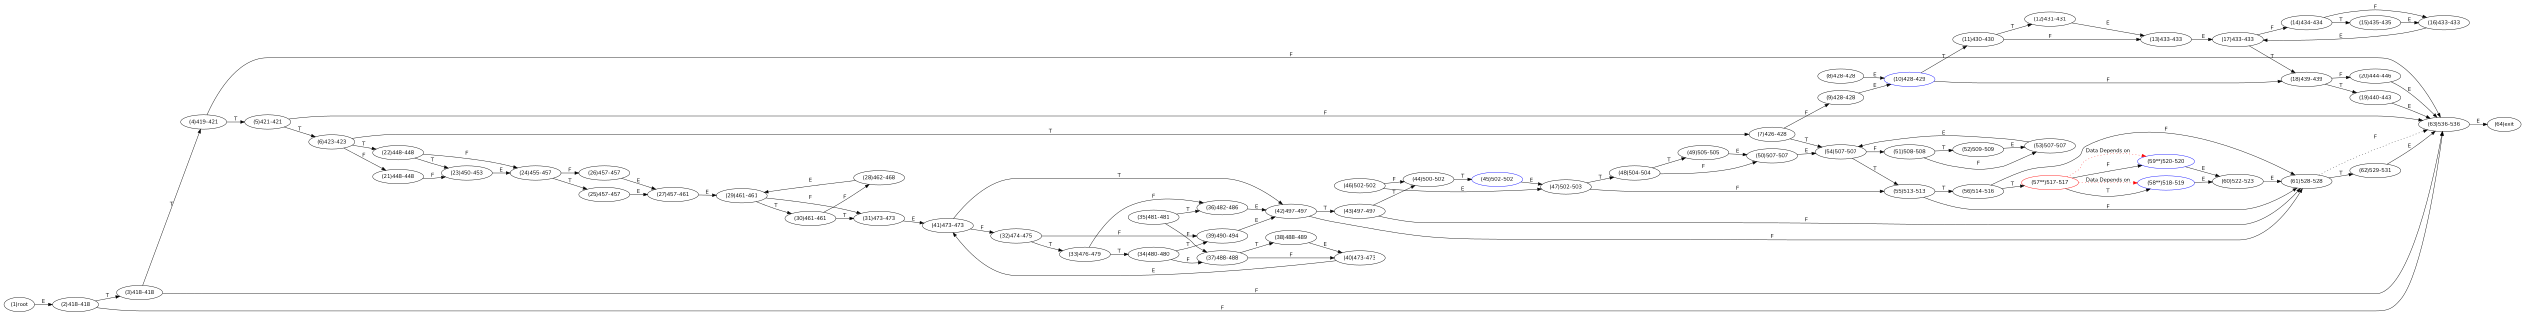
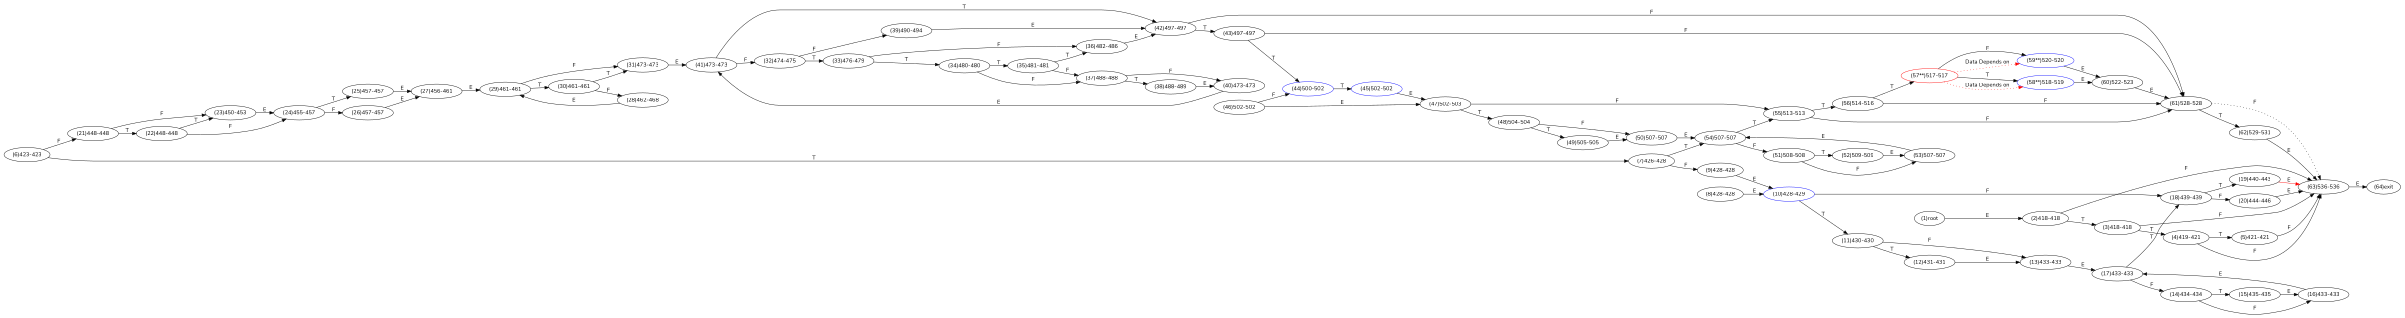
edge "(19)440-443" -> "(63)536-536": color black -> red
edge "(5)421-421" -> "(6)423-423": removed, label "T"
edge "(6)423-423" -> "(22)448-448": now "(21)448-448" -> "(22)448-448"
node "(44)500-502": color black -> blue
node "(27)457-461": label "(27)457-461" -> "(27)456-461"
edge "(34)480-480" -> "(39)490-494": now "(34)480-480" -> "(35)481-481"
